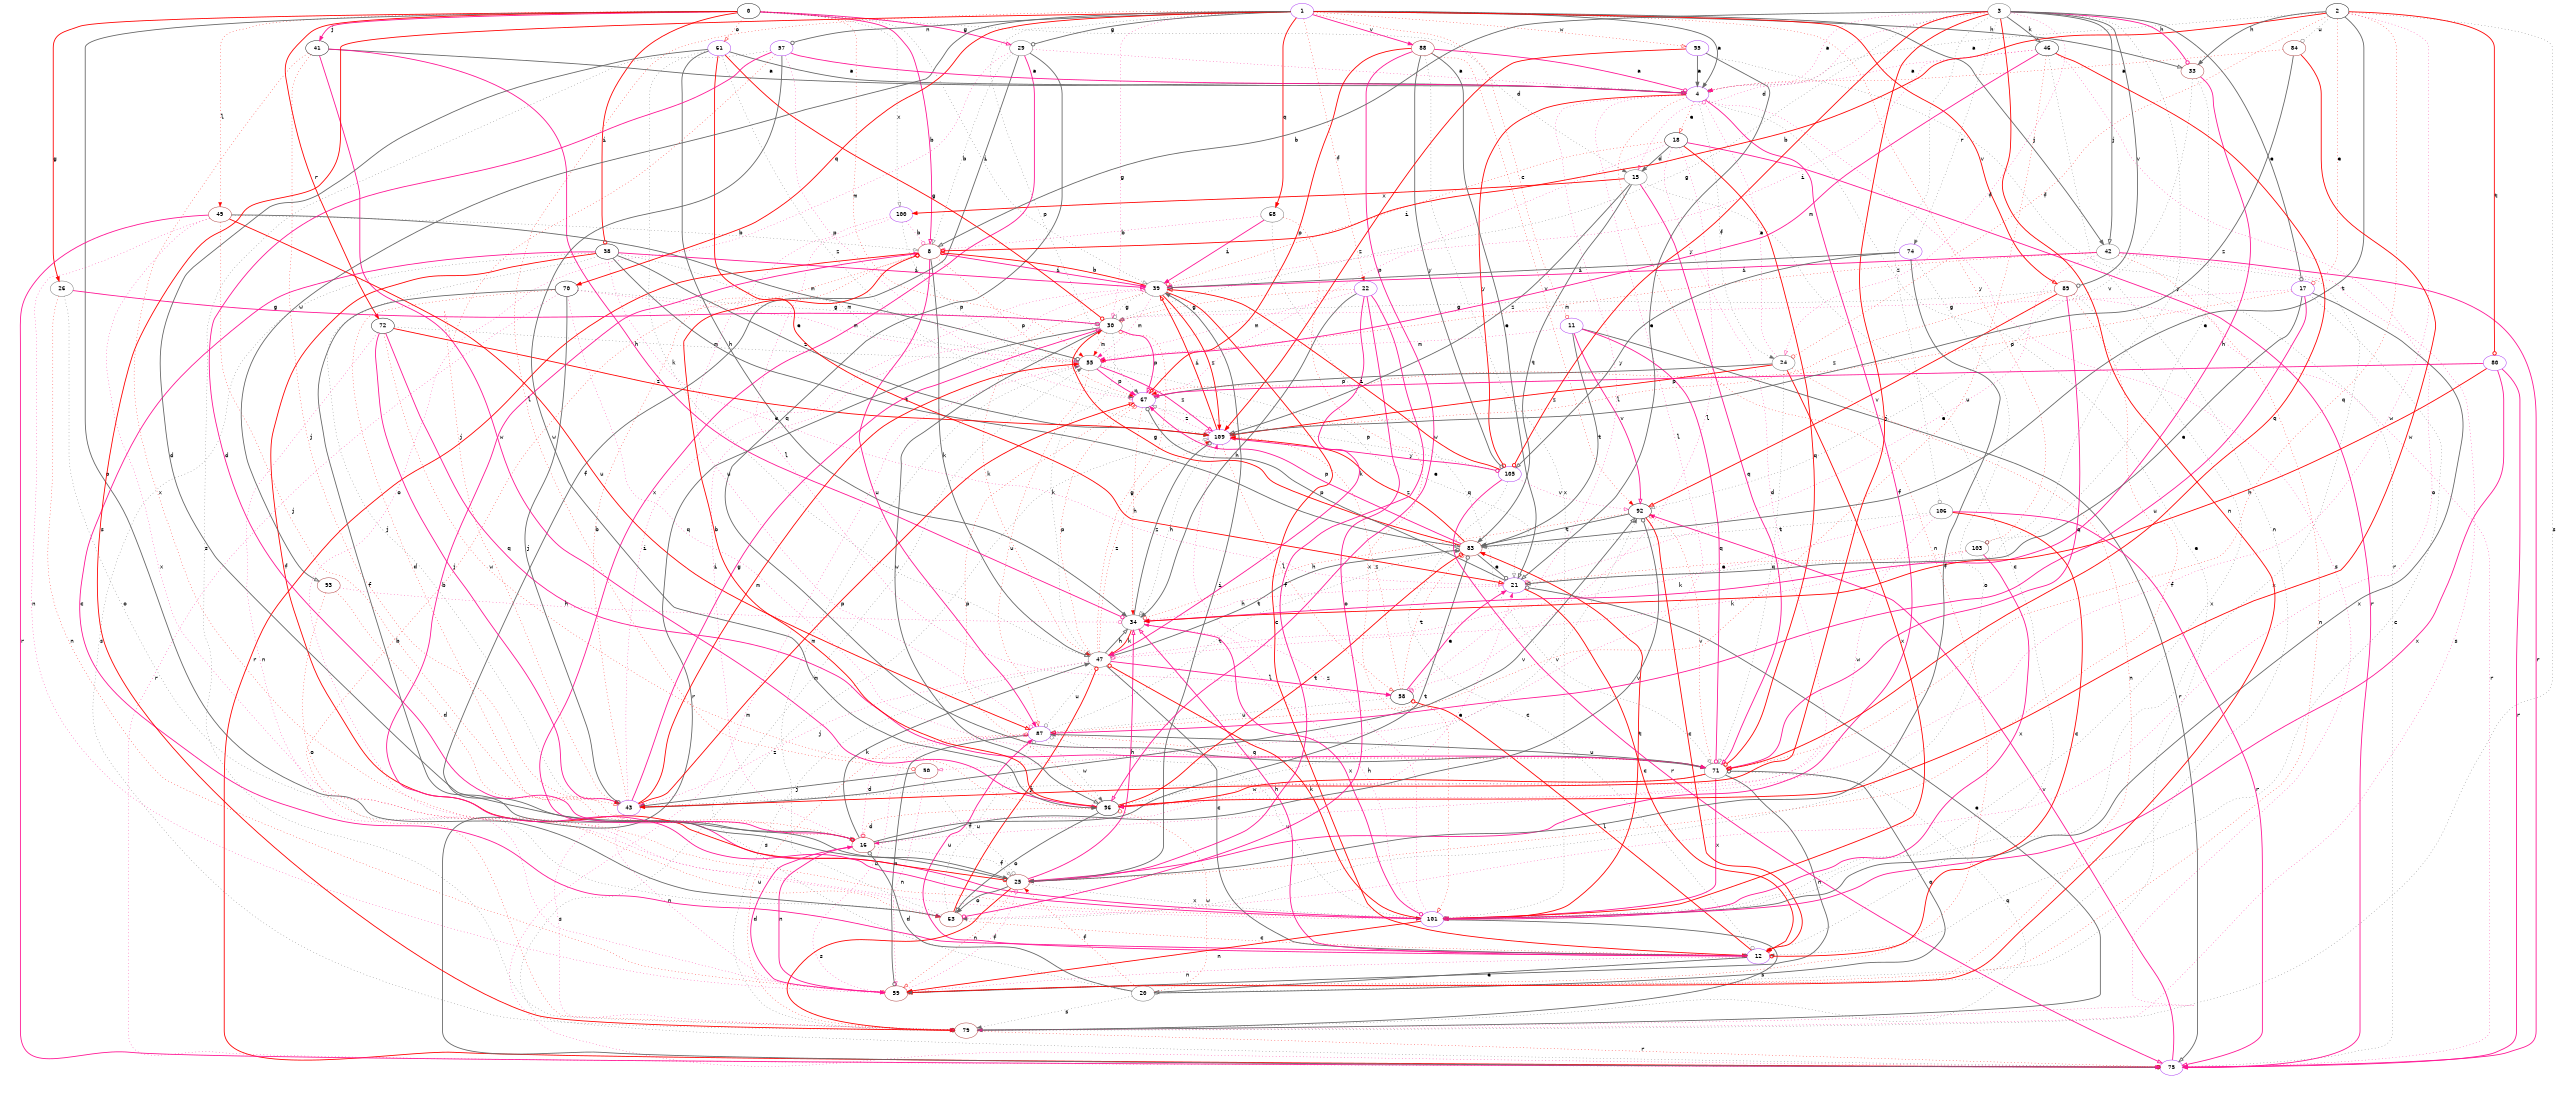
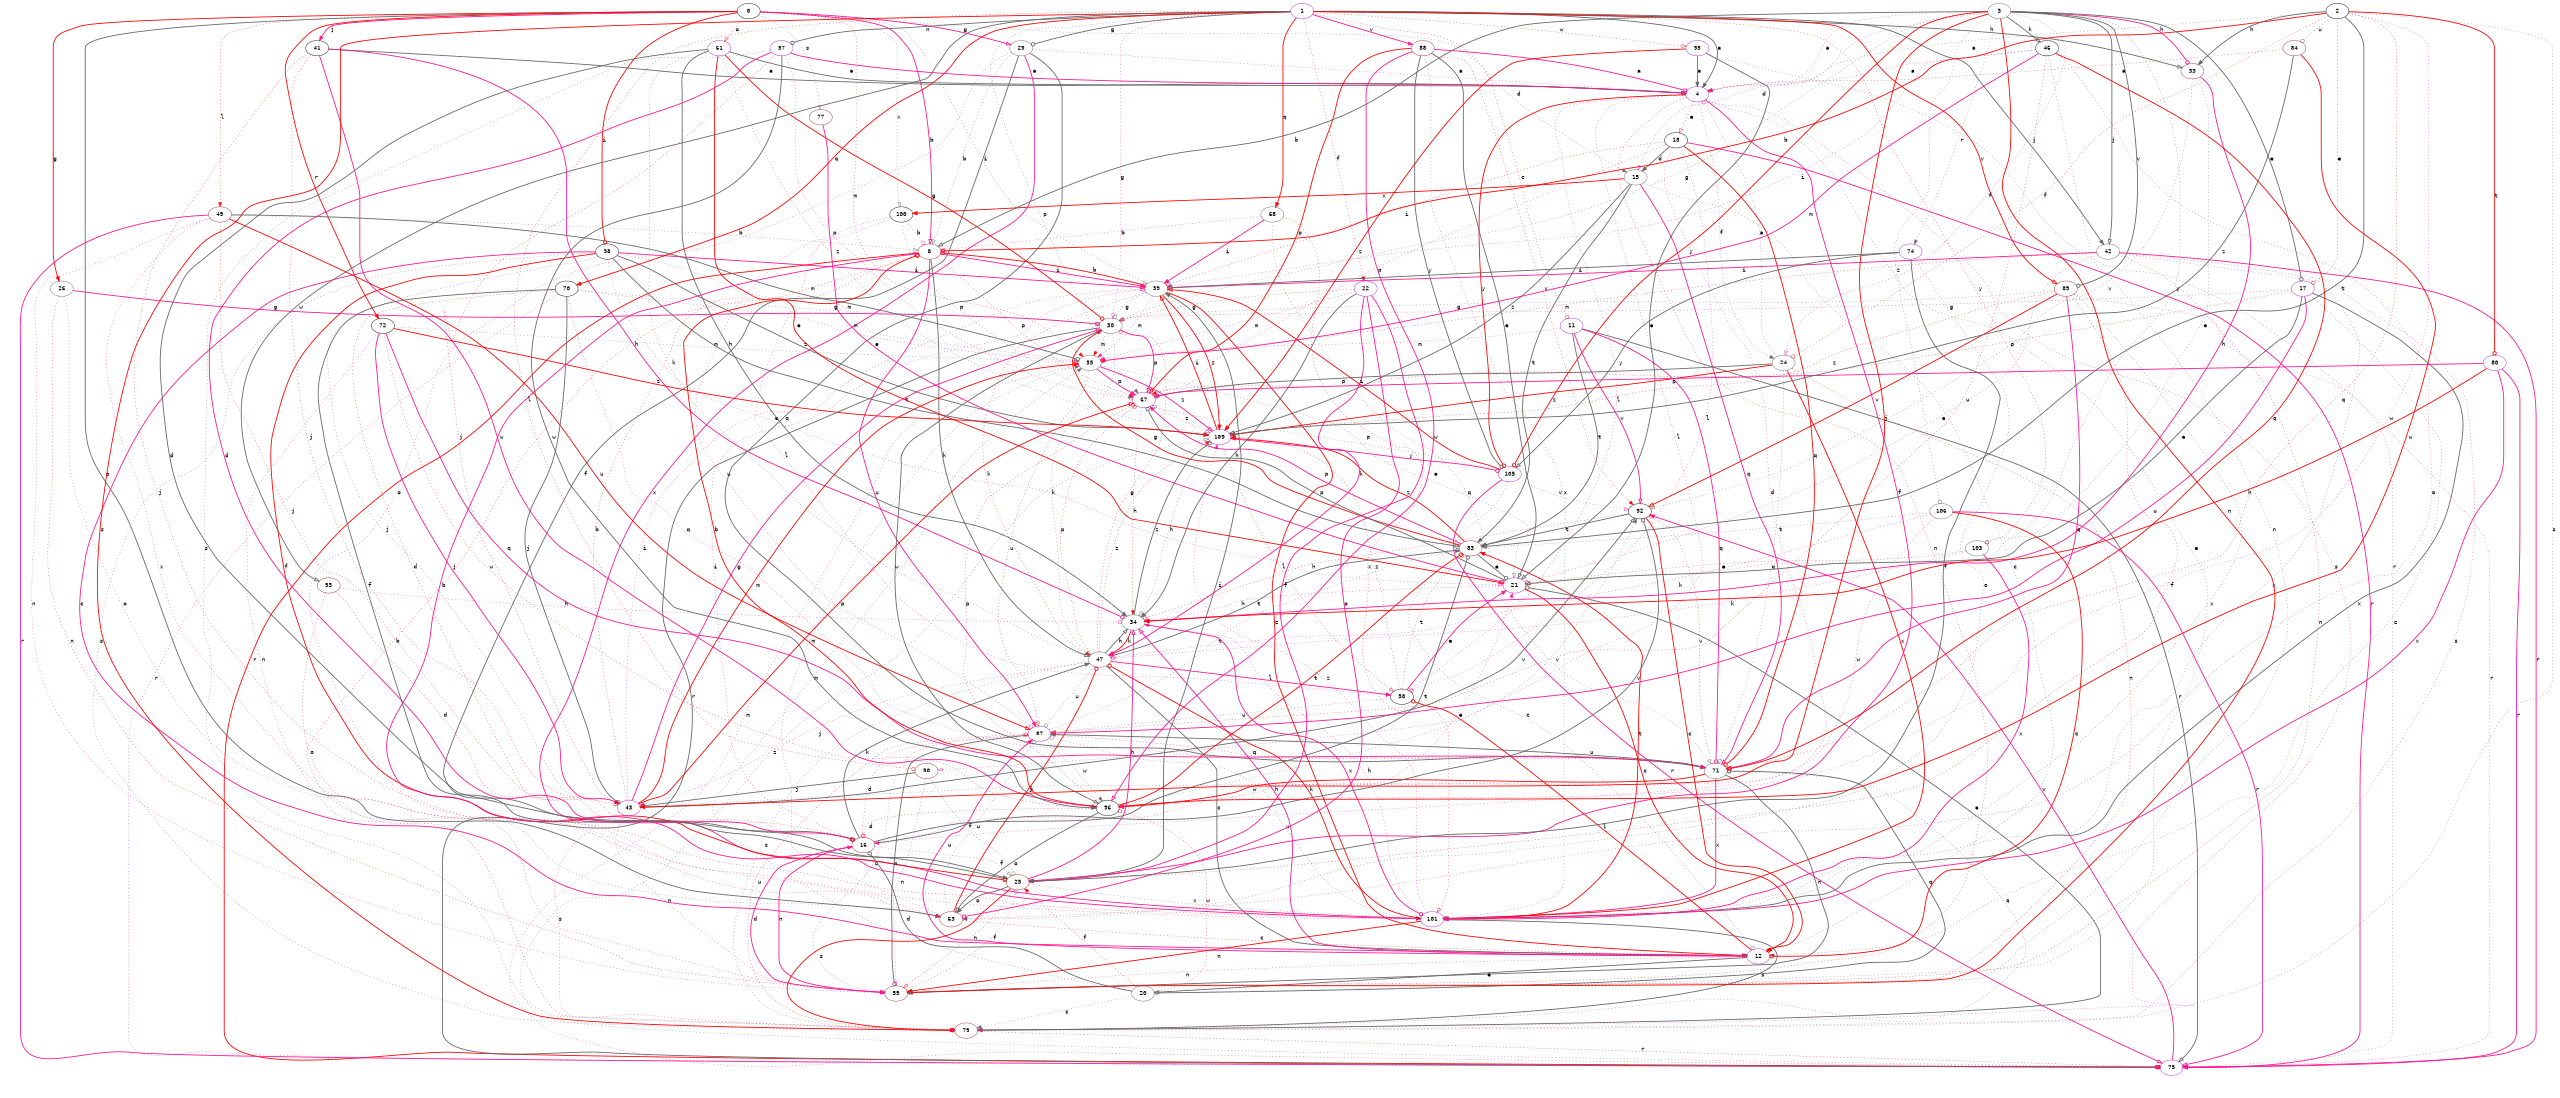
node "77": added
node "100": color purple -> black
edge "41" -> "101": label "x" -> "j"
